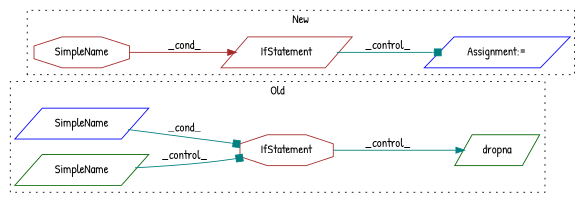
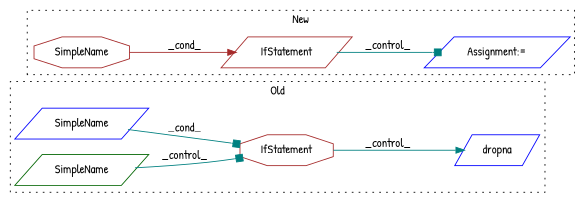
node "dropna": color darkgreen -> blue
